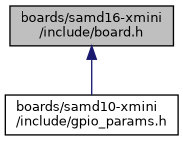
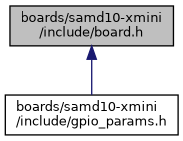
node "boards/samd16-xmini /include/board.h": label "boards/samd16-xmini /include/board.h" -> "boards/samd10-xmini /include/board.h"
